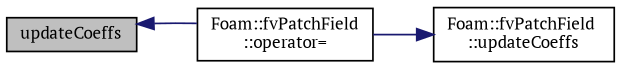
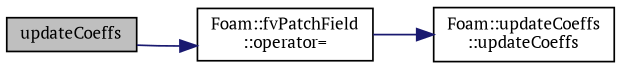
edge "Foam::fvPatchField ::operator=" -> "updateCoeffs": reversed
node "Foam::fvPatchField ::updateCoeffs": label "Foam::fvPatchField ::updateCoeffs" -> "Foam::updateCoeffs ::updateCoeffs"
